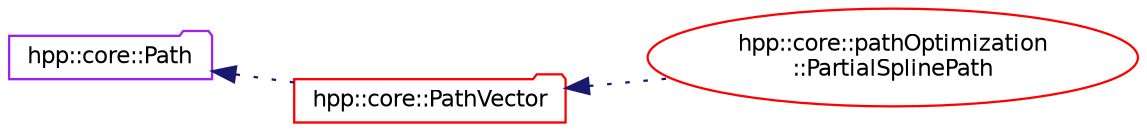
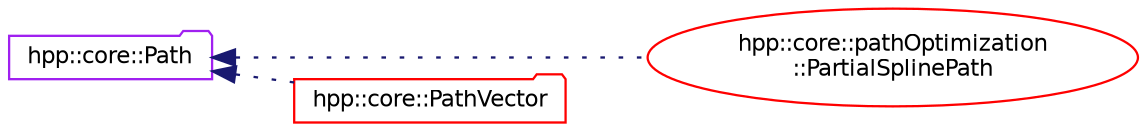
edge "hpp::core::pathOptimization ::PartialSplinePath" -> "hpp::core::PathVector": now "hpp::core::pathOptimization ::PartialSplinePath" -> "hpp::core::Path"
